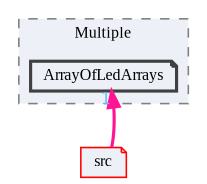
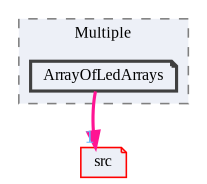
edge "src" -> "ArrayOfLedArrays": reversed
